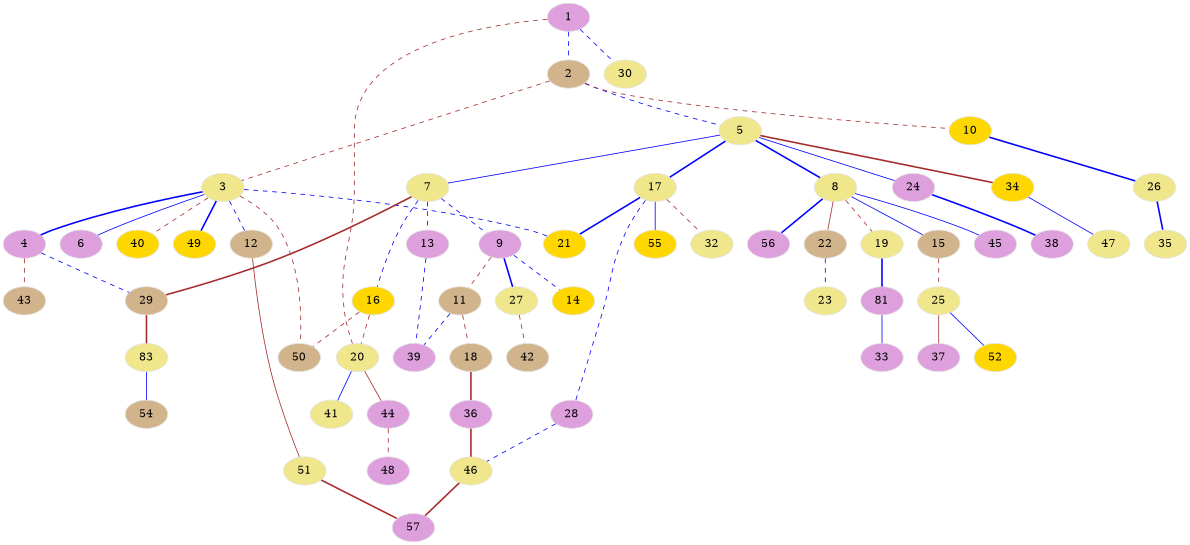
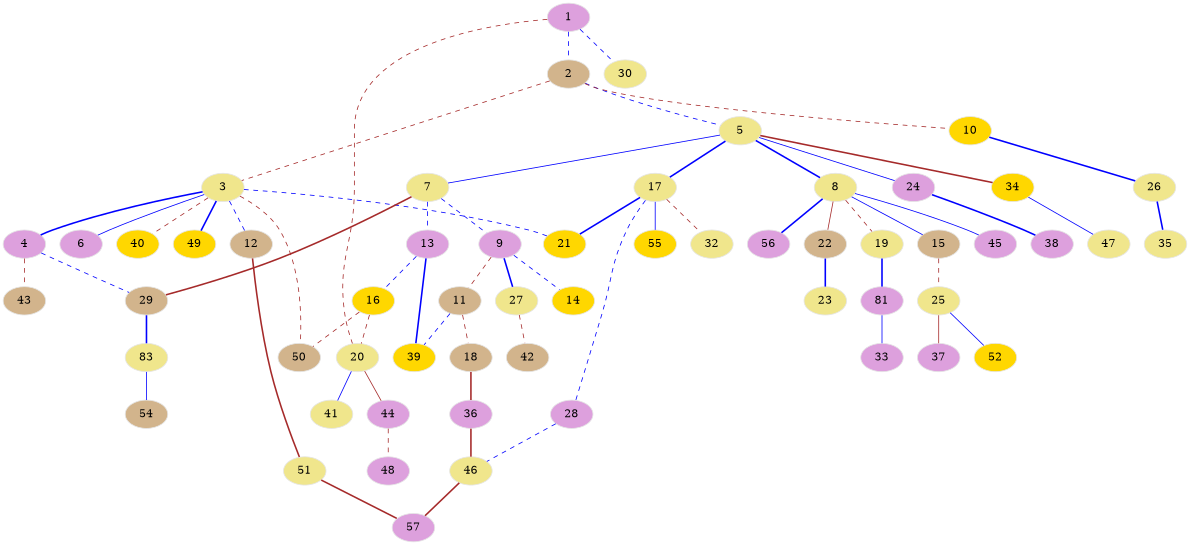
edge "7" -- "16": now "13" -- "16"
edge "22" -- "23": style dashed -> bold
edge "13" -- "39": style dashed -> bold
edge "29" -- "83": color brown -> blue
node "39": fillcolor plum -> gold
edge "12" -- "51": style solid -> bold
